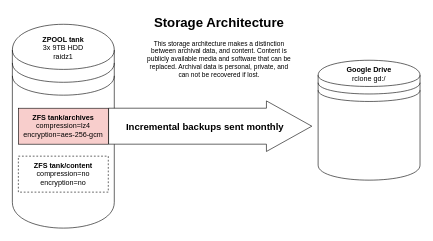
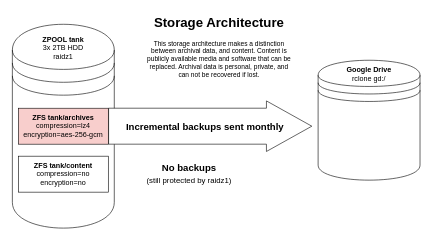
node "ZPOOL tank 3x 9TB HDD raidz1": label "ZPOOL tank 3x 9TB HDD raidz1" -> "ZPOOL tank 3x 2TB HDD raidz1"
node "ZFS tank/content compression=no encryption=no": style dashed -> solid
node "No backups (still protected by raidz1)": added
